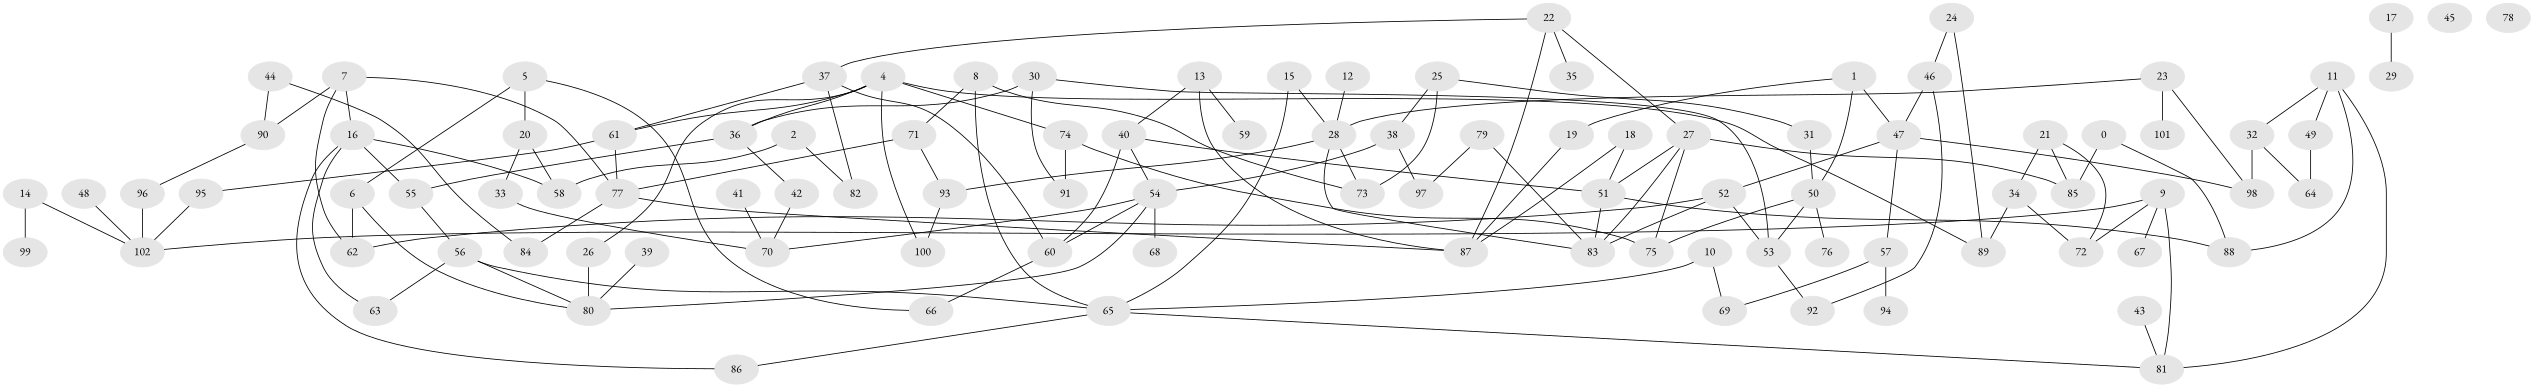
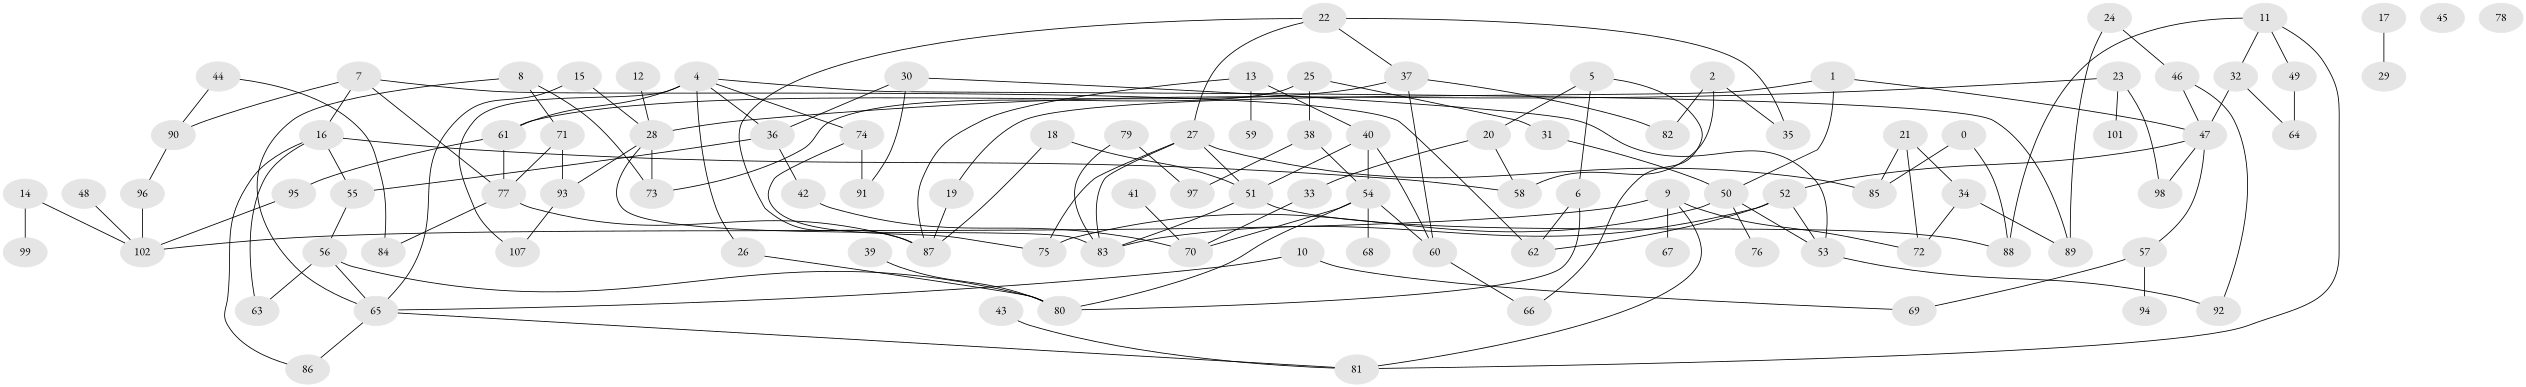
edge "2" -- "35": added
edge "32" -- "98": now "32" -- "47"
node "100": label "100" -> "107"
